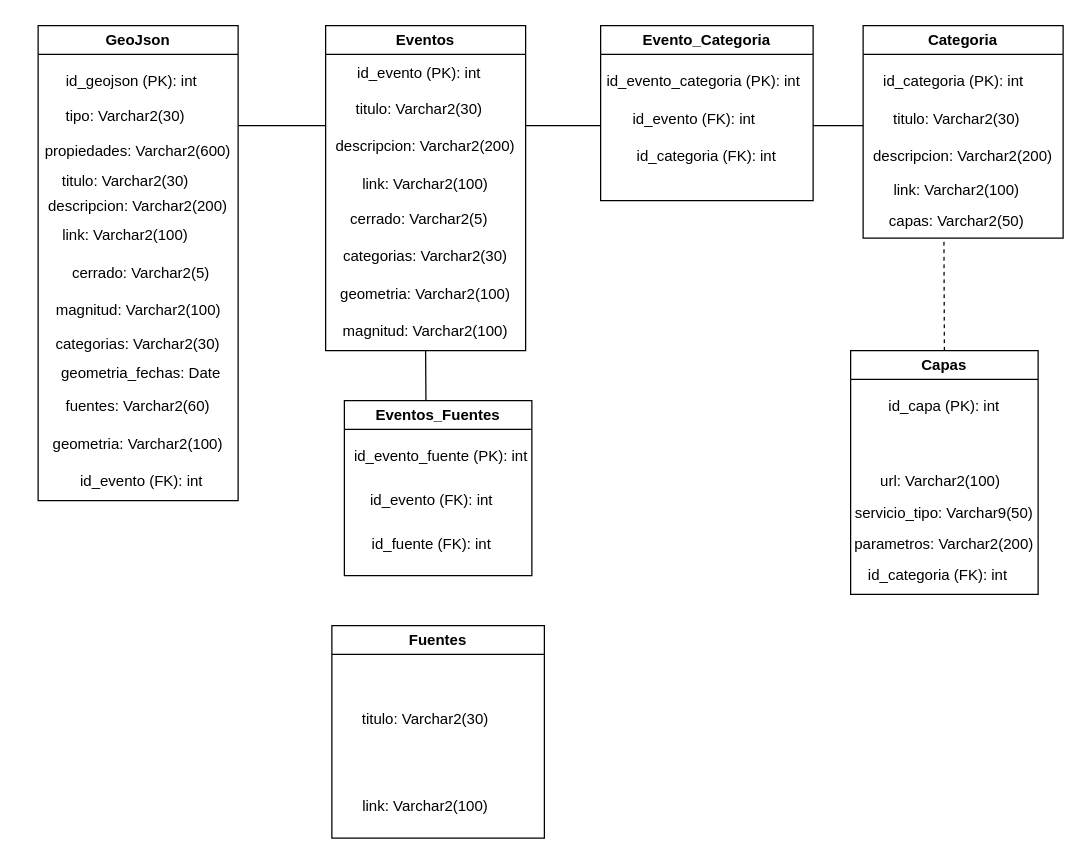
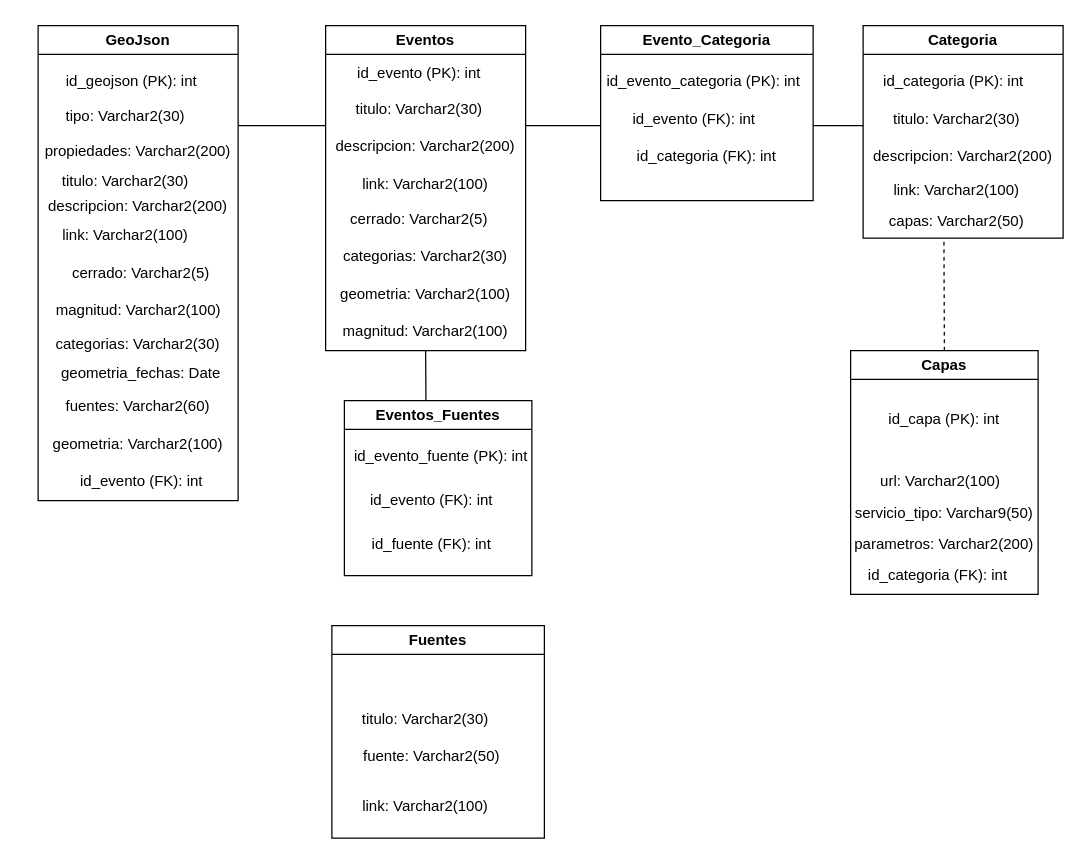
node "propiedades: Varchar2(600)": label "propiedades: Varchar2(600)" -> "propiedades: Varchar2(200)"
node "id_capa (PK): int": moved (944, 407) -> (944, 419)
node "fuente: Varchar2(50)": added
